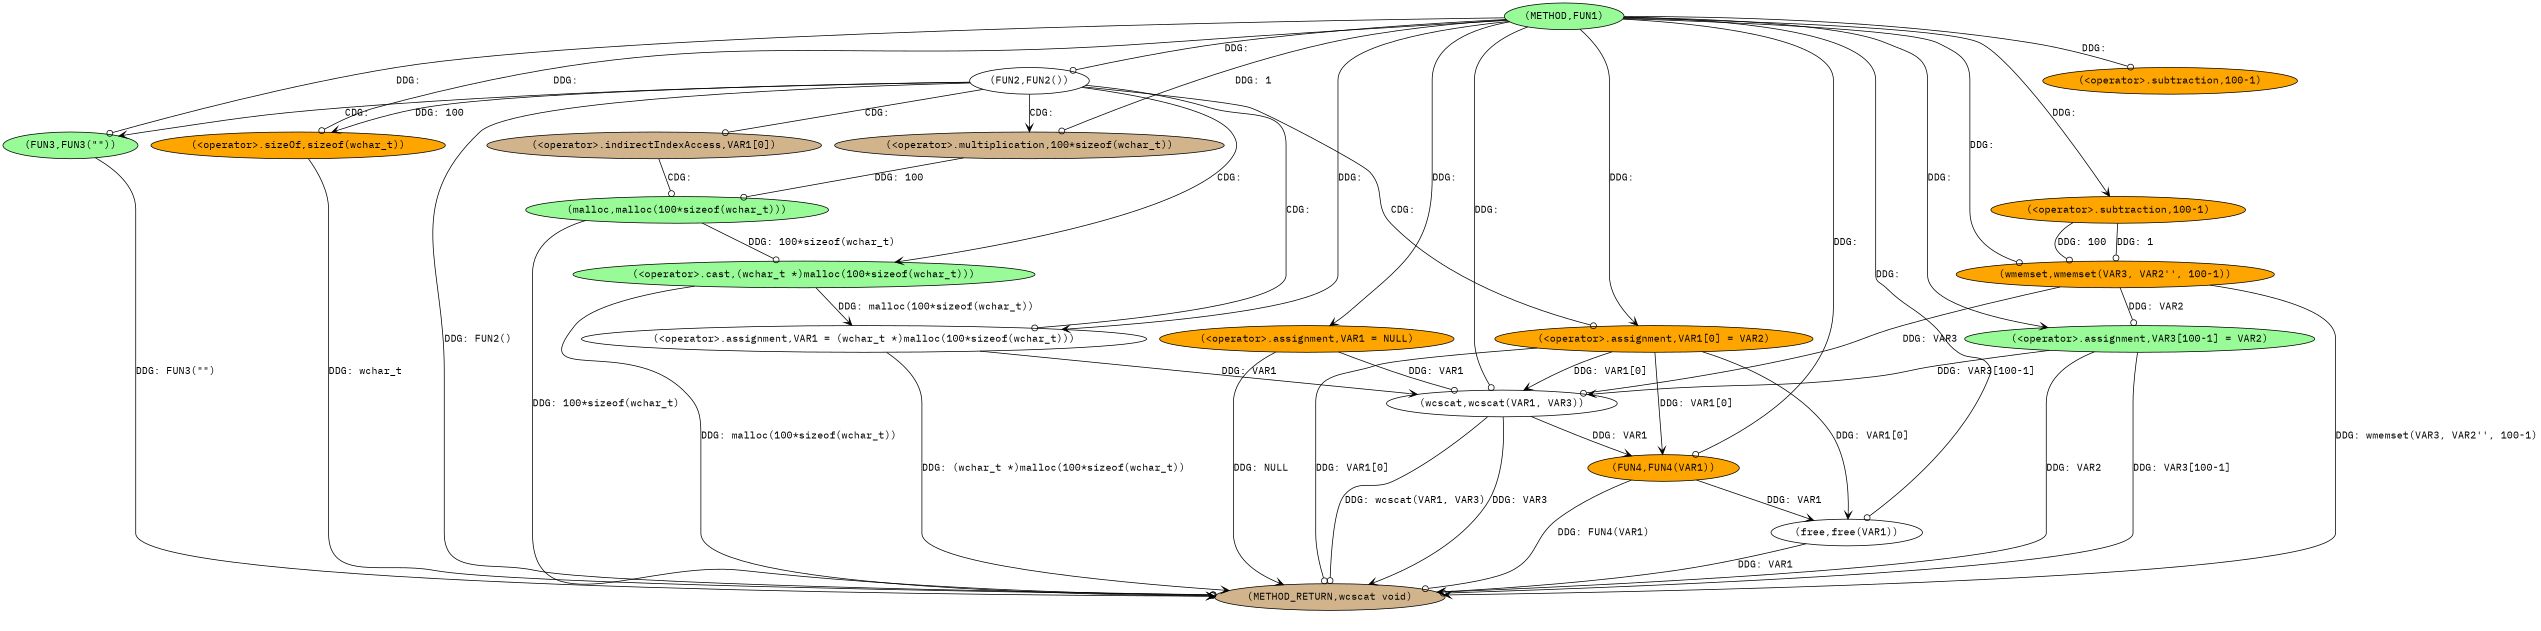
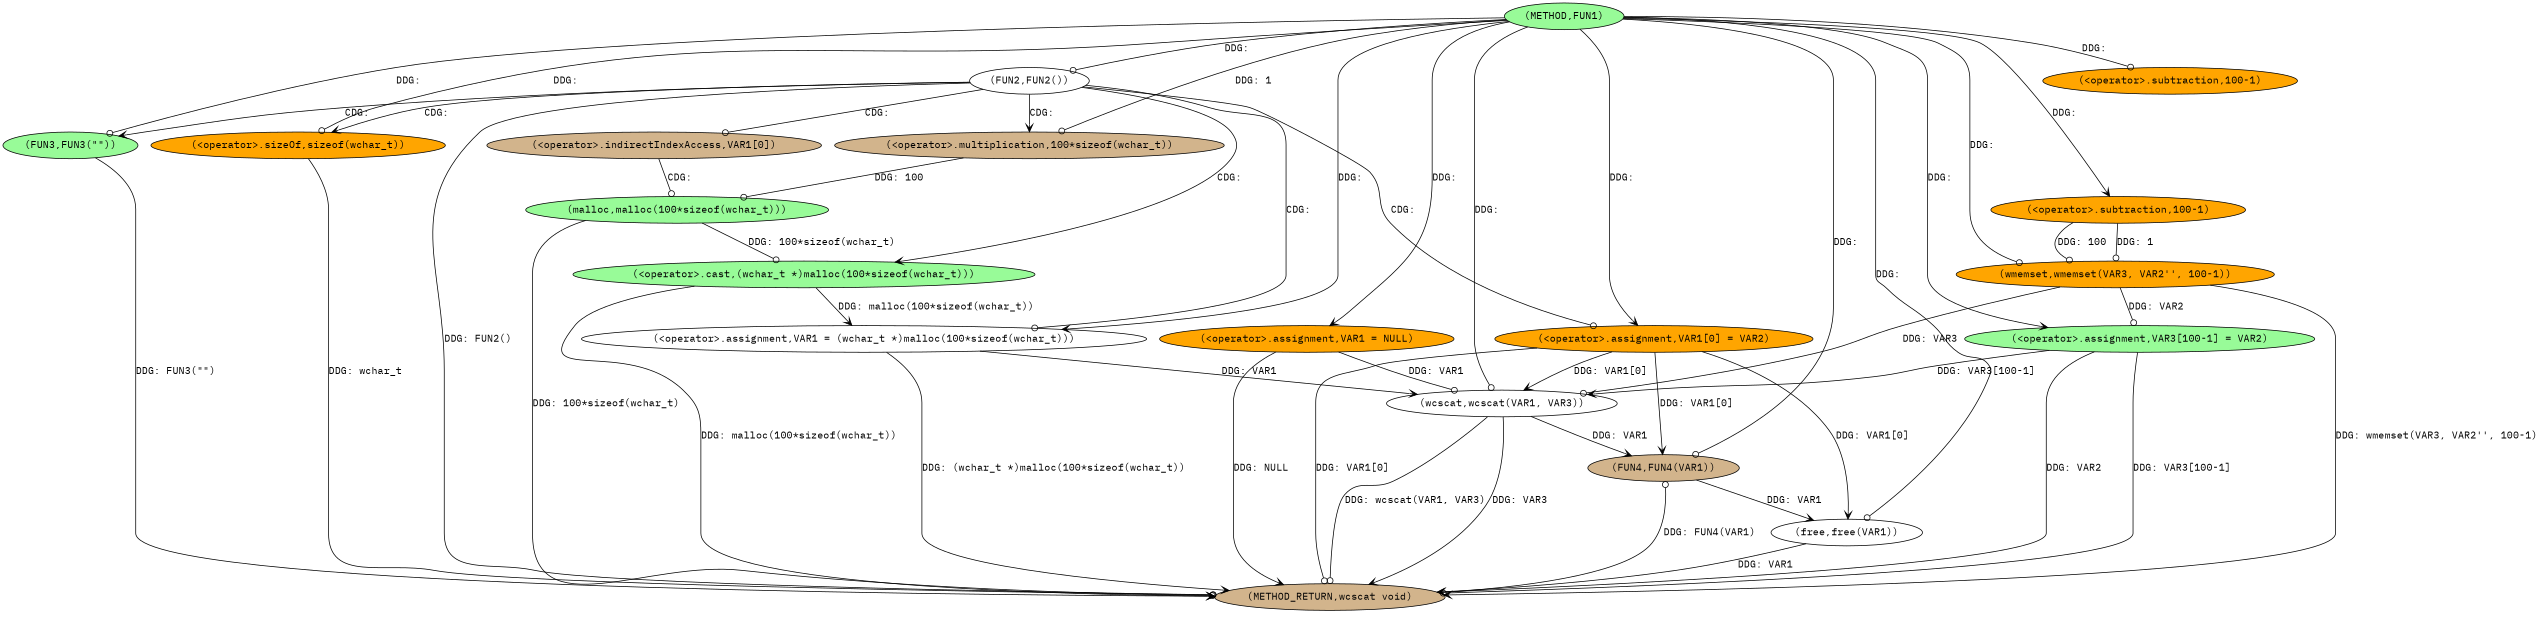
edge "(FUN2,FUN2())" -> "(<operator>.sizeOf,sizeof(wchar_t))": label "DDG: 100" -> "CDG: "
node "(FUN4,FUN4(VAR1))": fillcolor orange -> tan
edge "(FUN4,FUN4(VAR1))" -> "(METHOD_RETURN,wcscat void)": reversed
